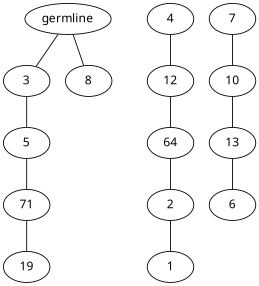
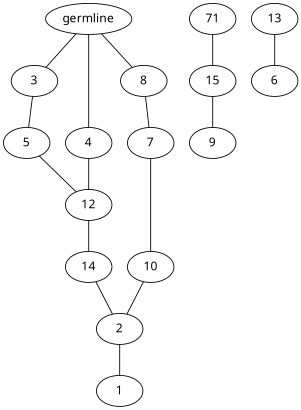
edge "germline" -- "4": added
edge "8" -- "7": added
edge "10" -- "13": now "10" -- "2"
node "64": label "64" -> "14"
node "9": added
edge "5" -- "71": now "5" -- "12"
node "19": label "19" -> "15"
